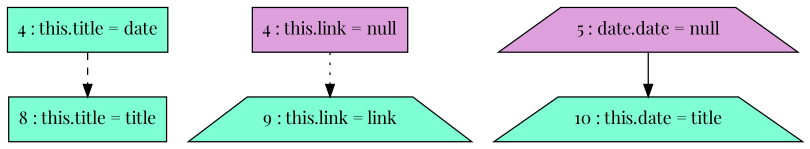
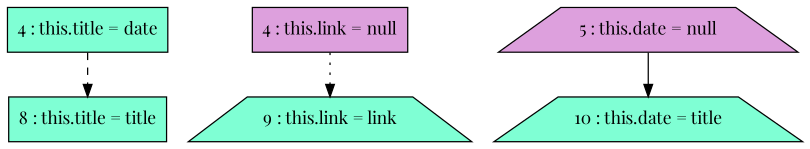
node "5 : date.date = null": label "5 : date.date = null" -> "5 : this.date = null"
